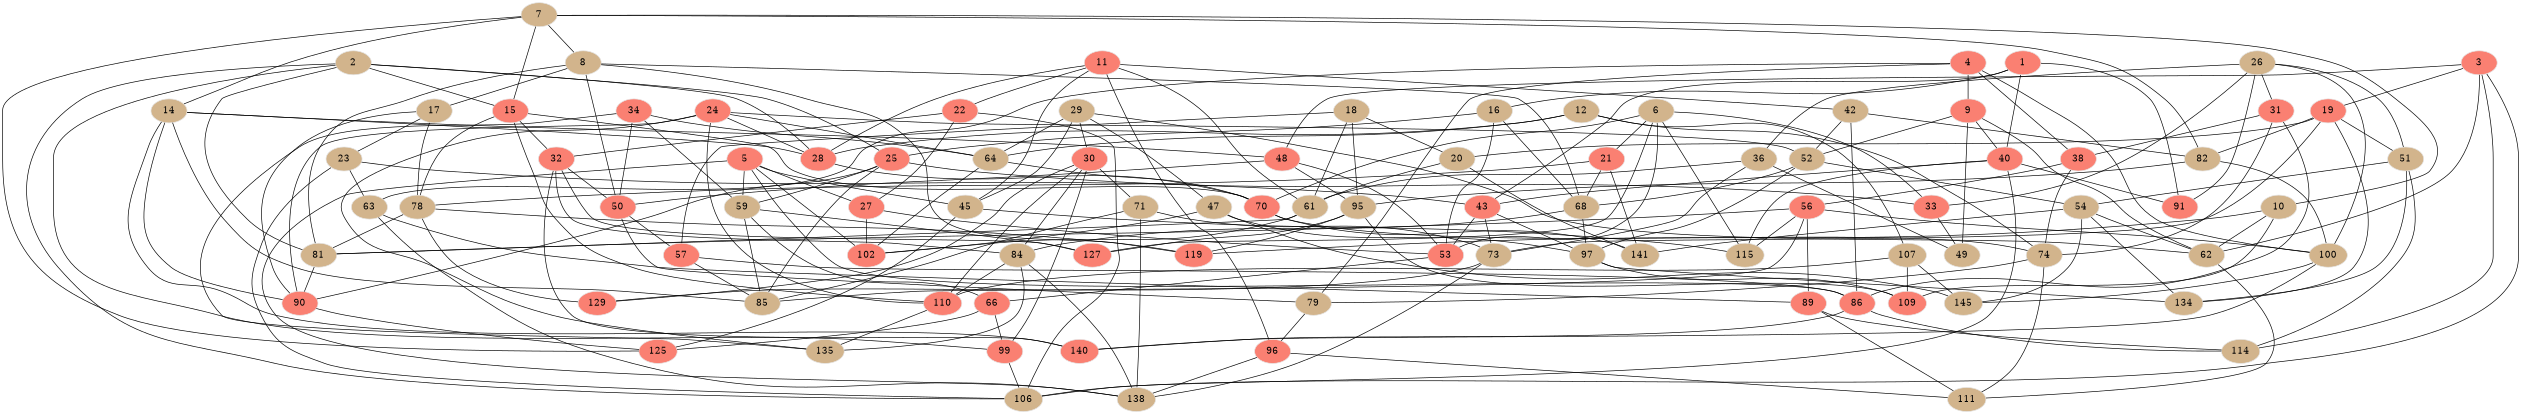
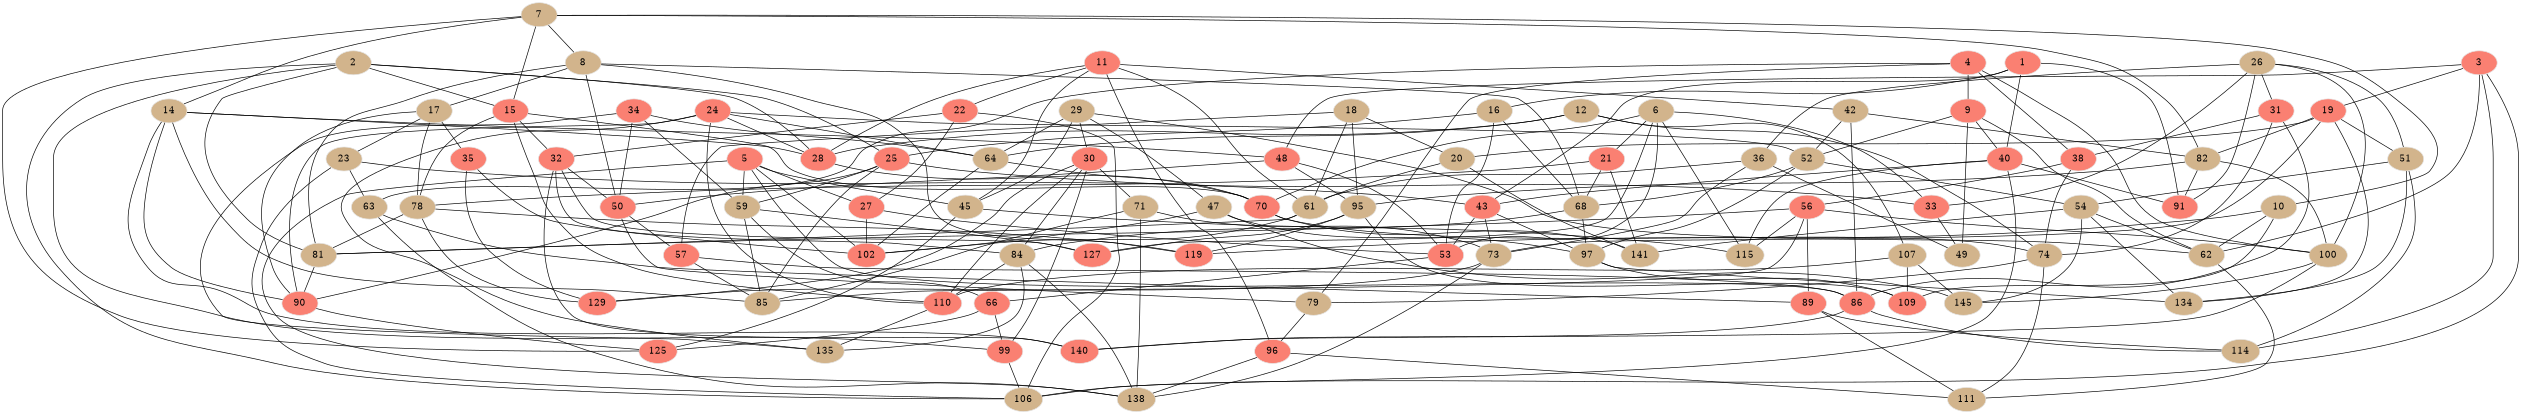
node "35": added
edge "82" -- "91": added
